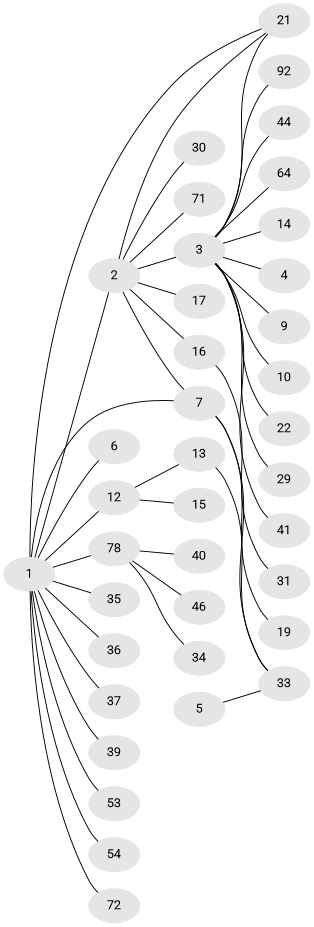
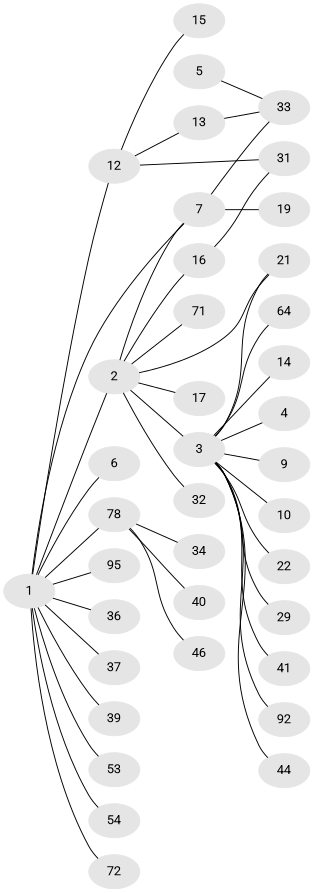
node "30": label "30" -> "32"
edge "31" -- "12": added
edge "21" -- "1": removed
node "35": label "35" -> "95"
